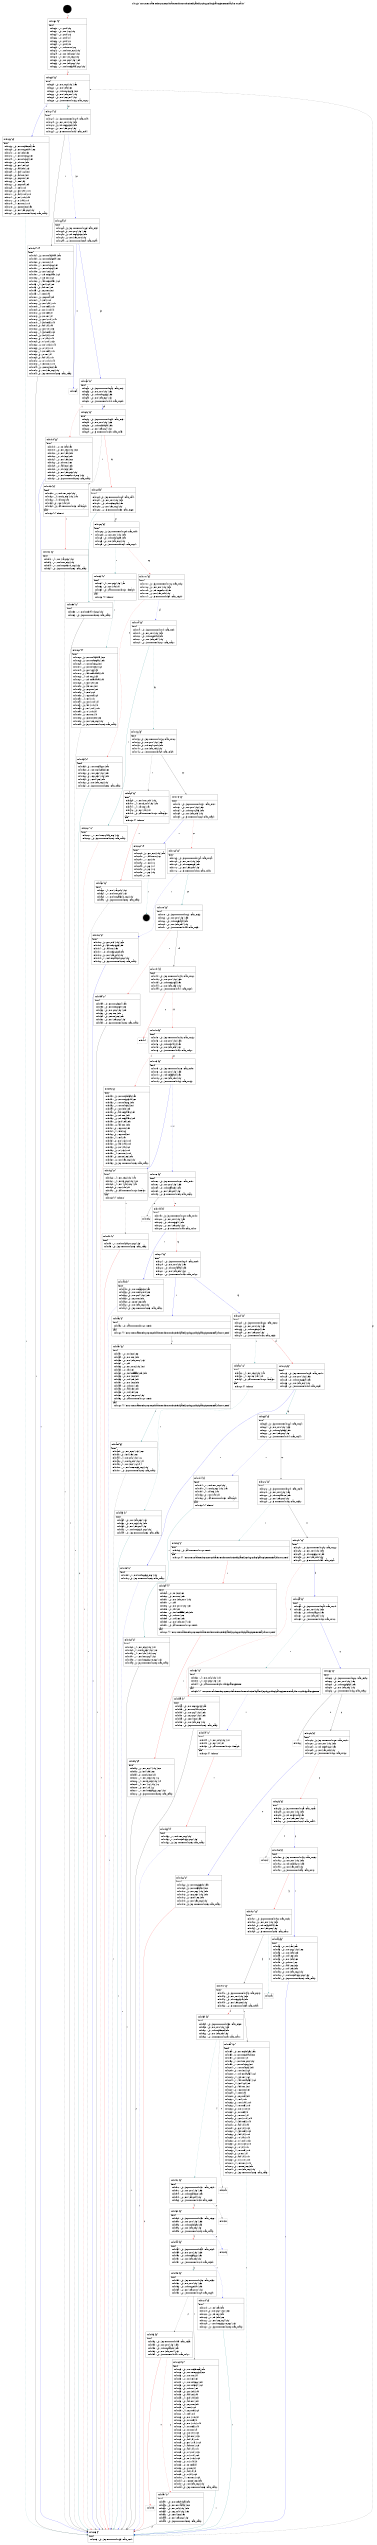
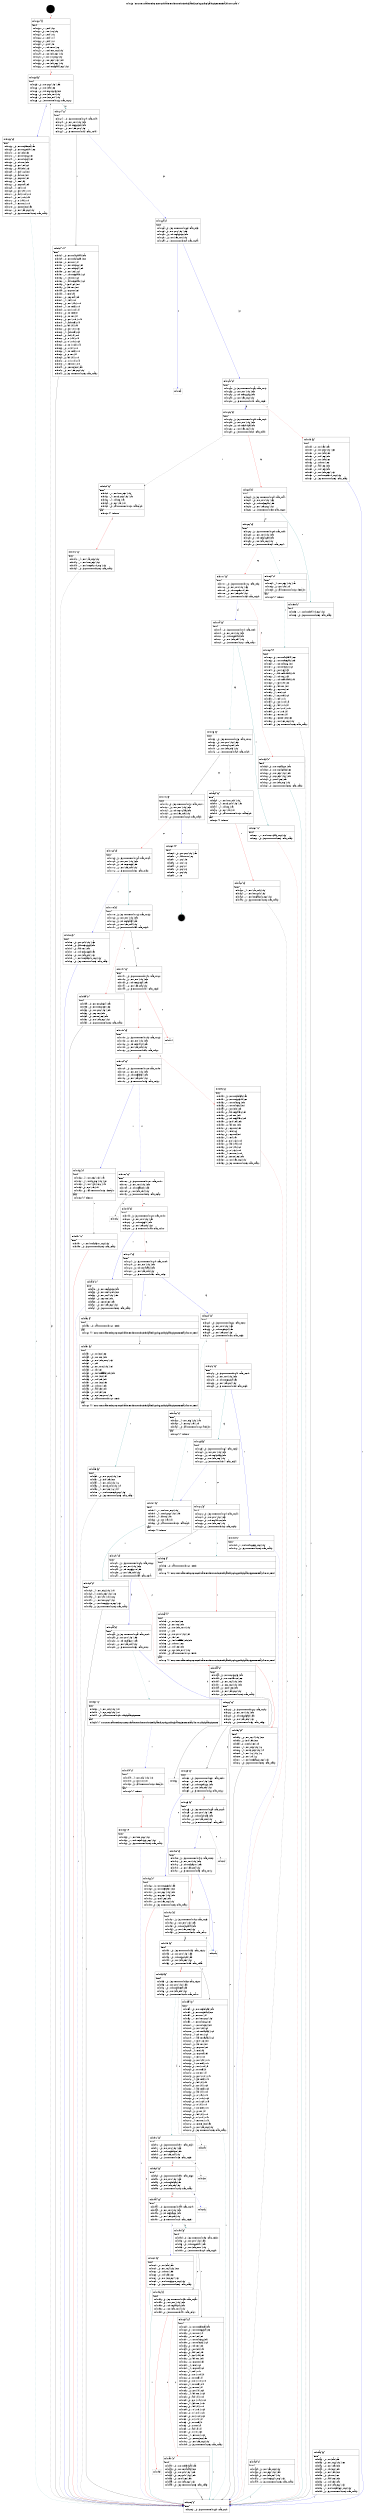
edge "0x401a2c [13]" -> "0x401a39 [21]": now "0x401a2c [13]" -> "0x401b74 [23]"
edge "0x40190e [25]" -> "0x401da3 [33]": now "0x40190e [25]" -> "0x4020ac"
